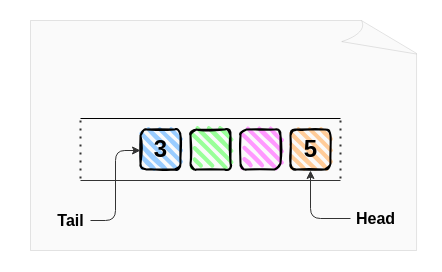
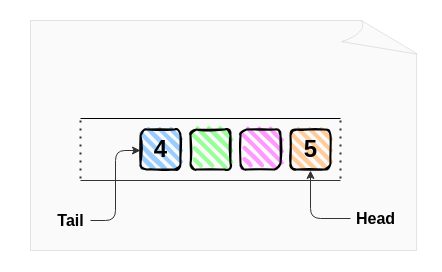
node "3": label "3" -> "4"
